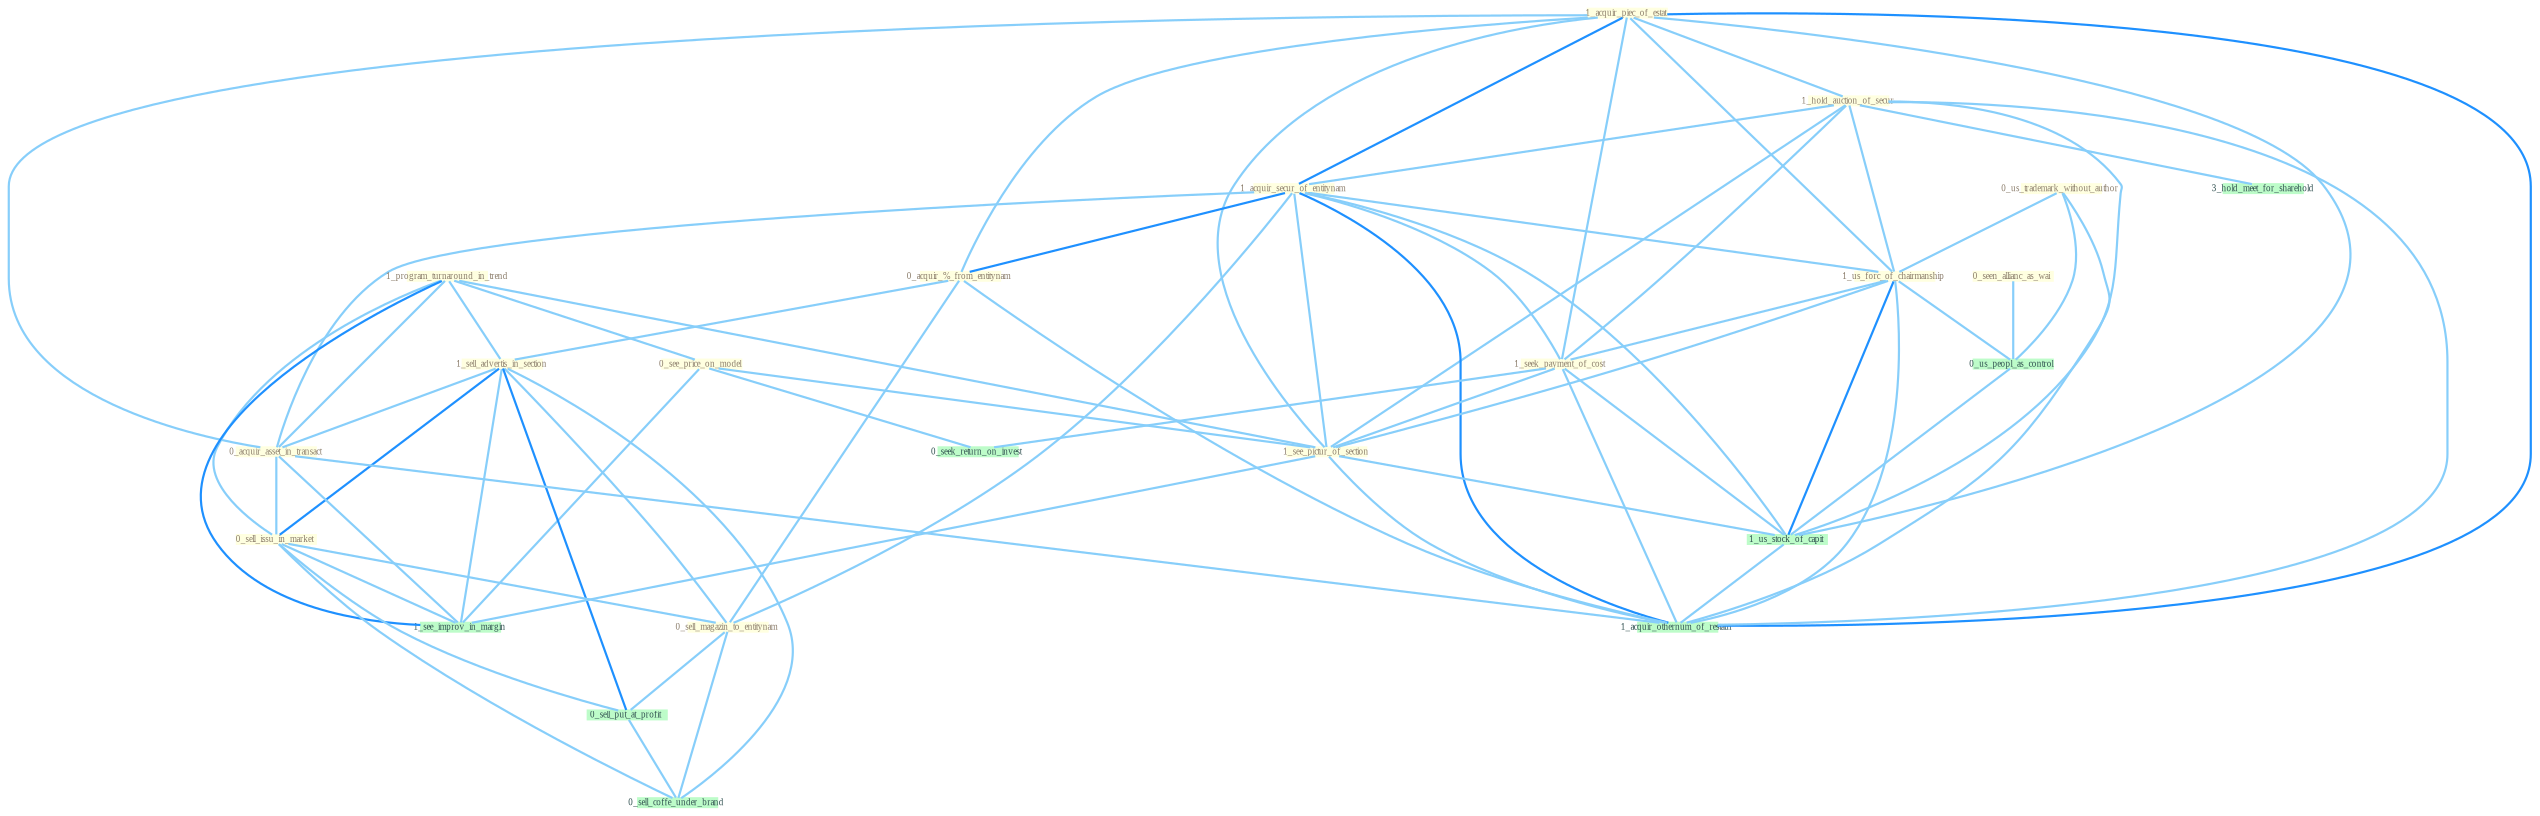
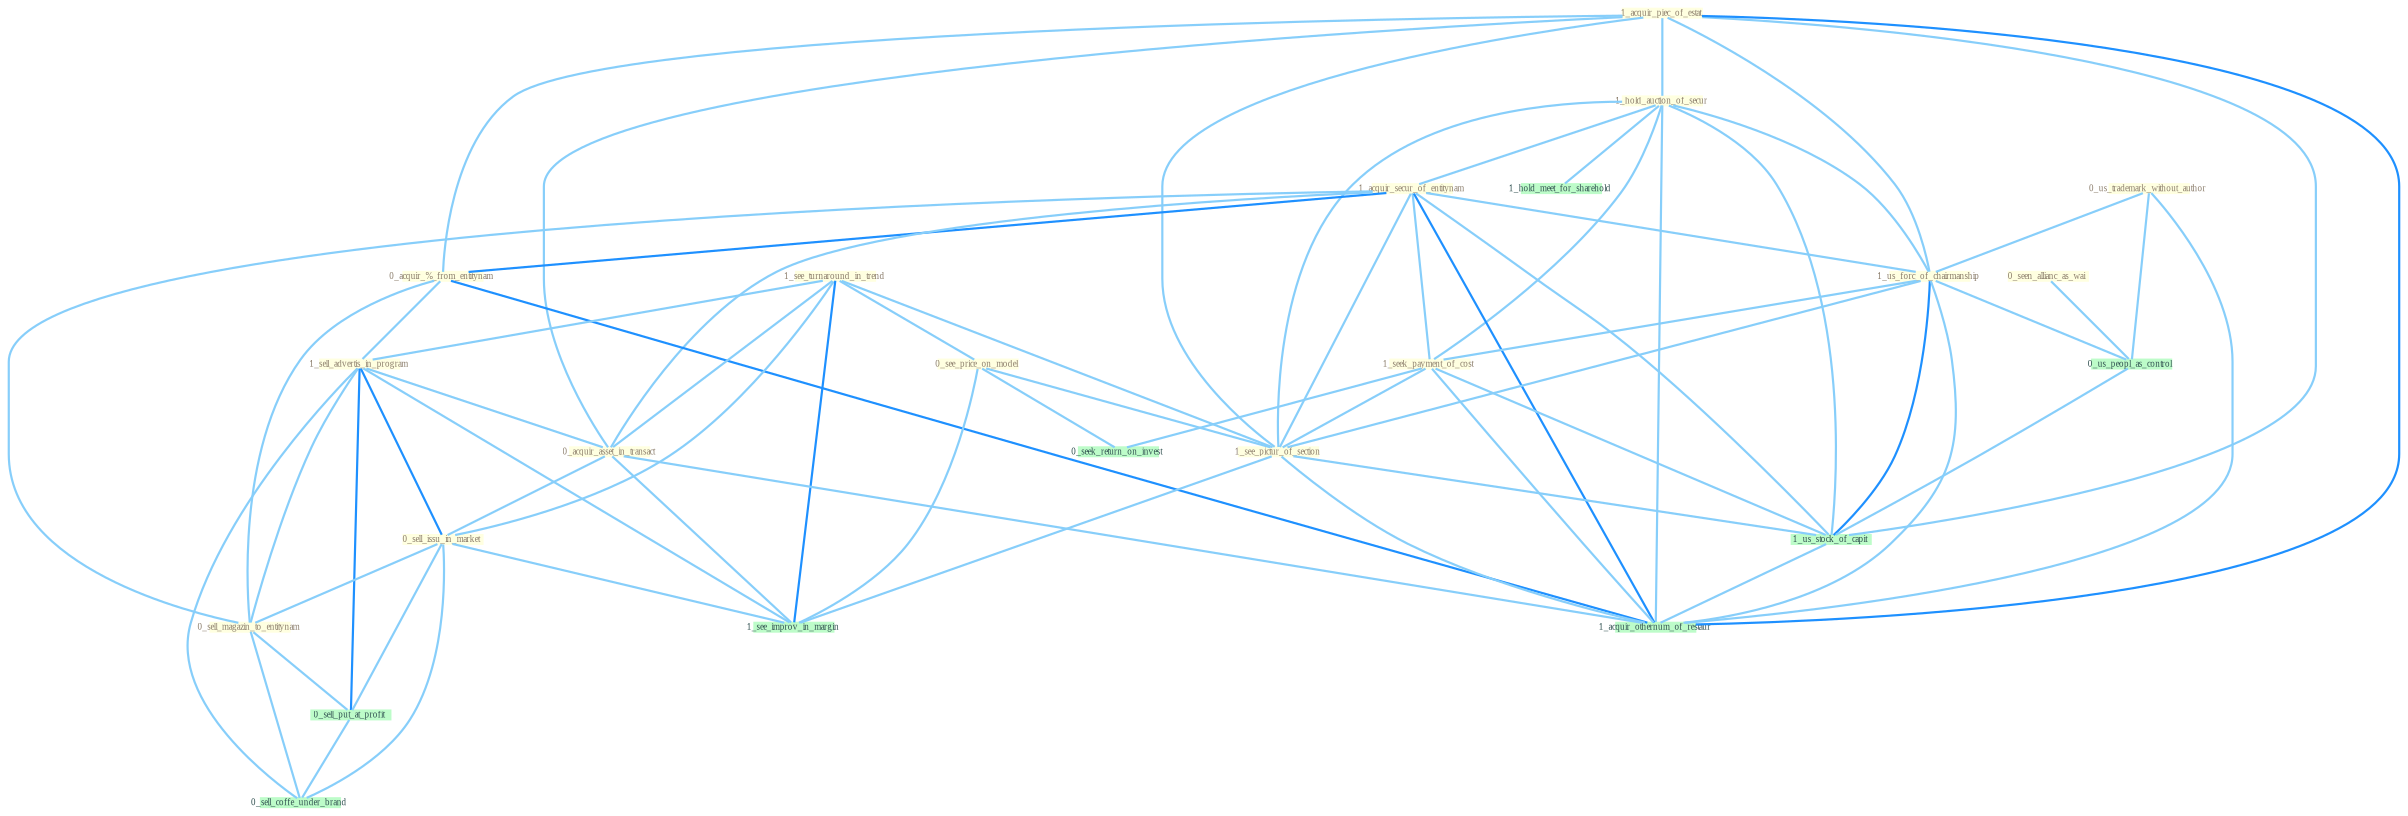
edge "1_acquir_piec_of_estat" -- "1_acquir_secur_of_entitynam": removed
edge "1_acquir_piec_of_estat" -- "1_seek_payment_of_cost": removed
node "3_hold_meet_for_sharehold": label "3_hold_meet_for_sharehold" -> "1_hold_meet_for_sharehold"
node "1_program_turnaround_in_trend": label "1_program_turnaround_in_trend" -> "1_see_turnaround_in_trend"
node "1_sell_advertis_in_section": label "1_sell_advertis_in_section" -> "1_sell_advertis_in_program"
edge "0_acquir_%_from_entitynam" -- "1_acquir_othernum_of_restaur": color #87cefa -> #1e90ff
